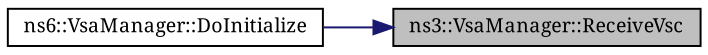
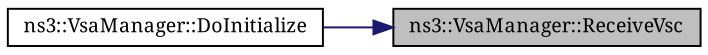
node "ns6::VsaManager::DoInitialize": label "ns6::VsaManager::DoInitialize" -> "ns3::VsaManager::DoInitialize"
